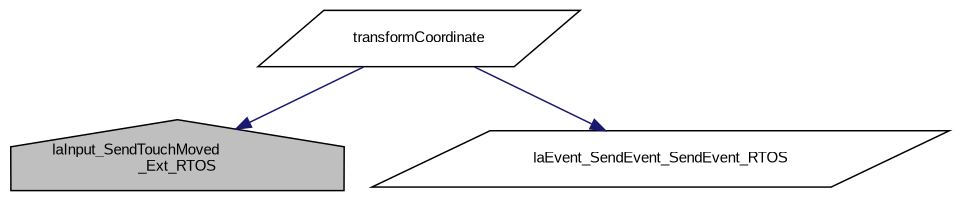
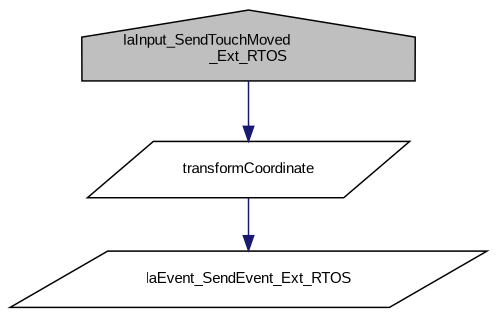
edge "transformCoordinate" -> "laInput_SendTouchMoved _Ext_RTOS": reversed
node "laEvent_SendEvent_SendEvent_RTOS": label "laEvent_SendEvent_SendEvent_RTOS" -> "laEvent_SendEvent_Ext_RTOS"
